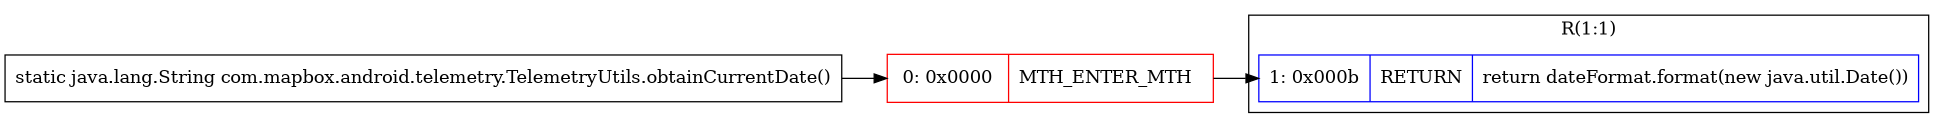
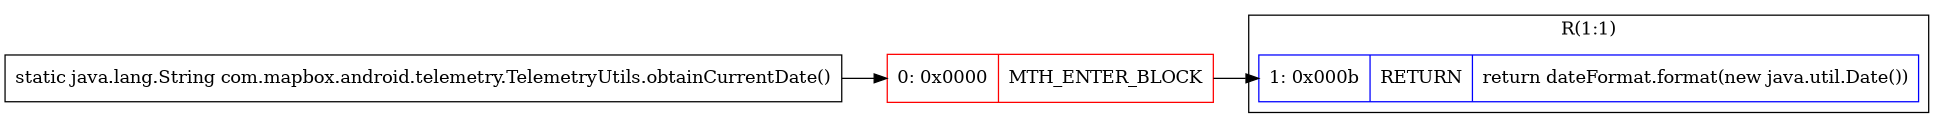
node "0: 0x0000": text "MTH_ENTER_MTH" -> "MTH_ENTER_BLOCK"
